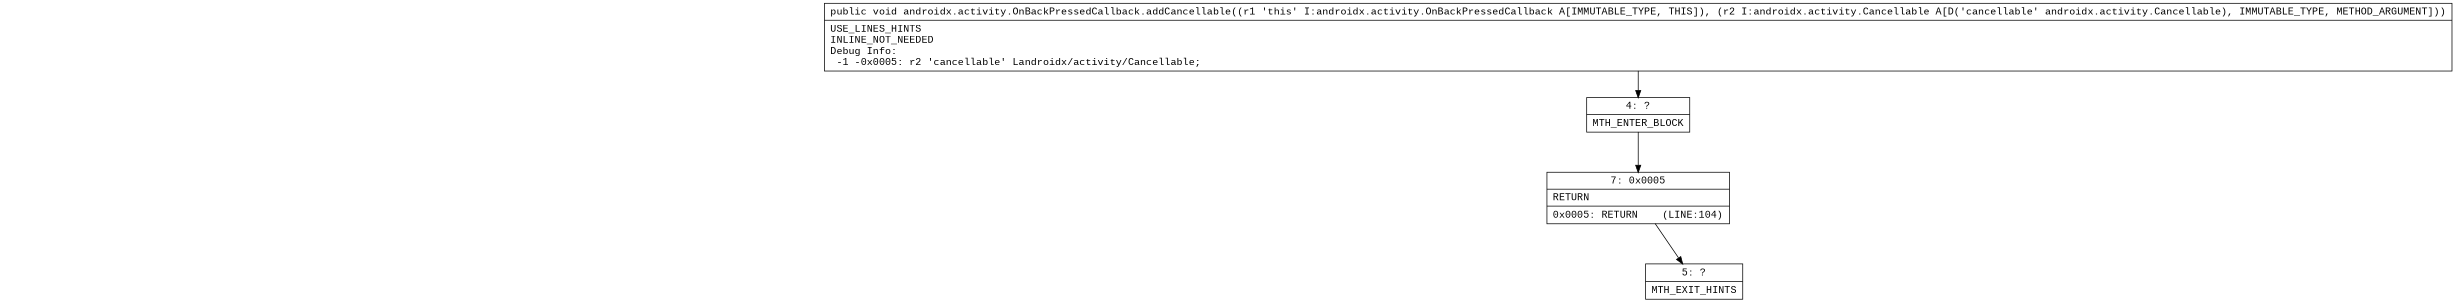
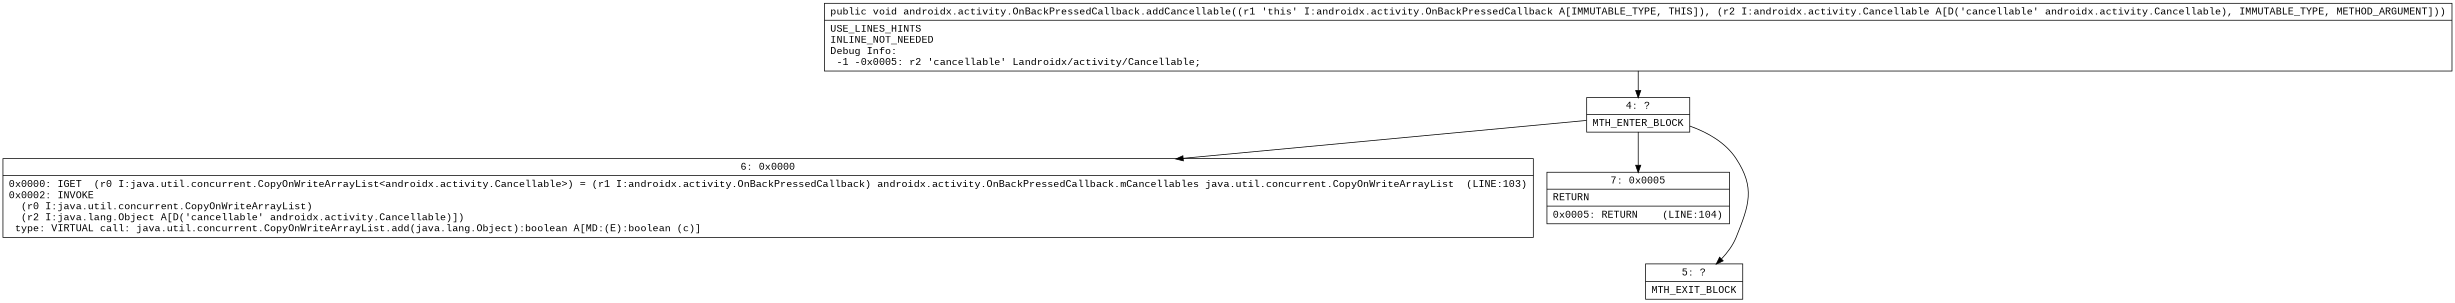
node "6: 0x0000": added
edge "7: 0x0005" -> "5: ?": now "4: ?" -> "5: ?"
node "5: ?": text "MTH_EXIT_HINTS" -> "MTH_EXIT_BLOCK"
